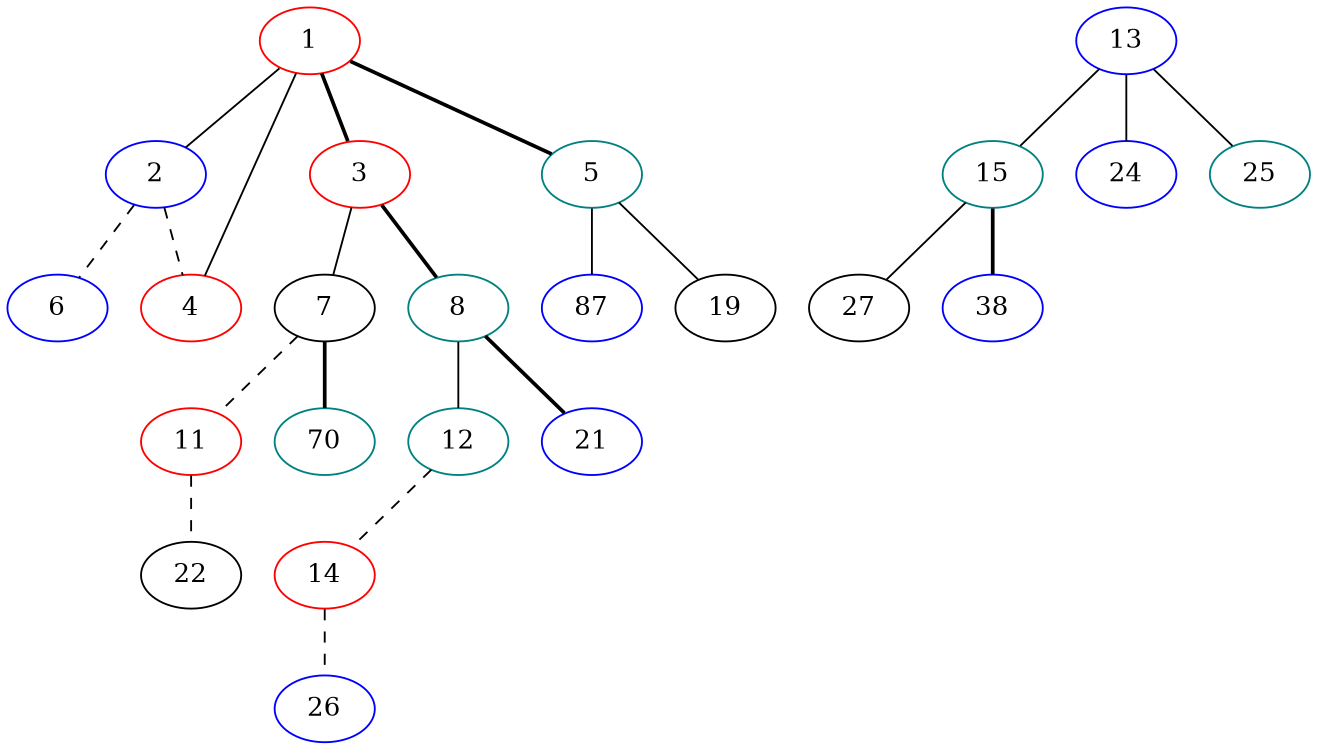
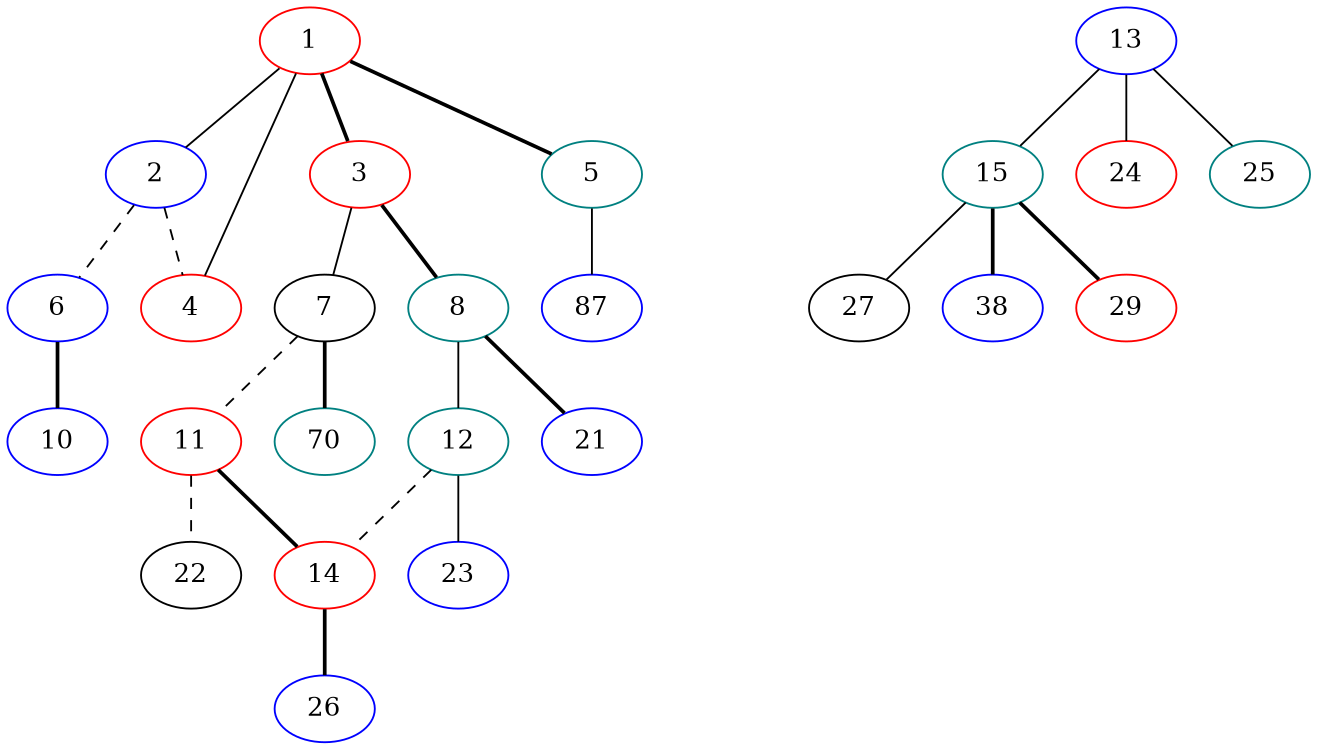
node "24": color blue -> red
node "19": removed
node "29": added
node "10": added
edge "11" -- "14": added
node "23": added
edge "14" -- "26": style dashed -> bold
